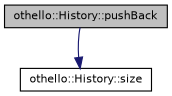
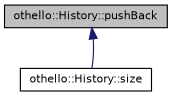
edge "othello::History::pushBack" -> "othello::History::size": reversed
